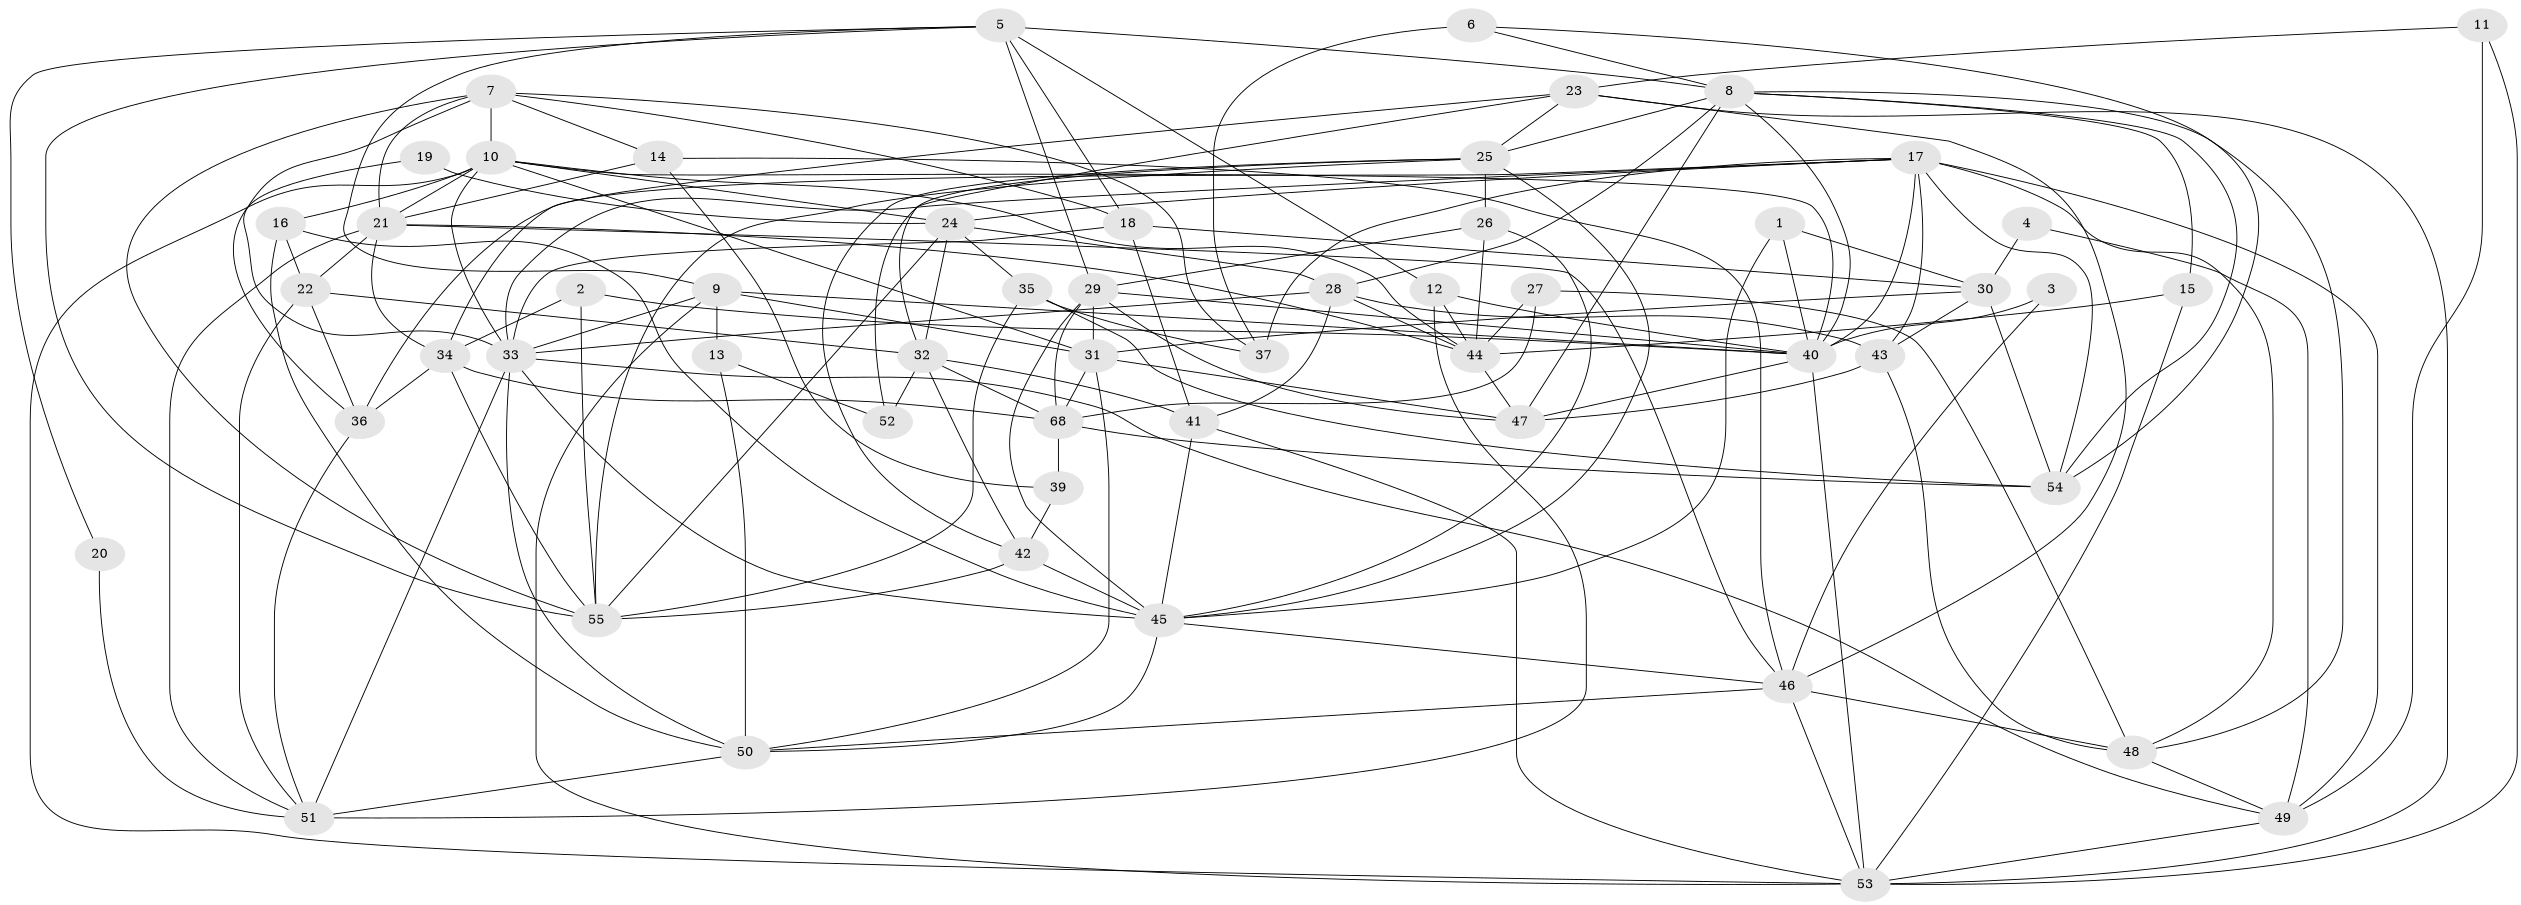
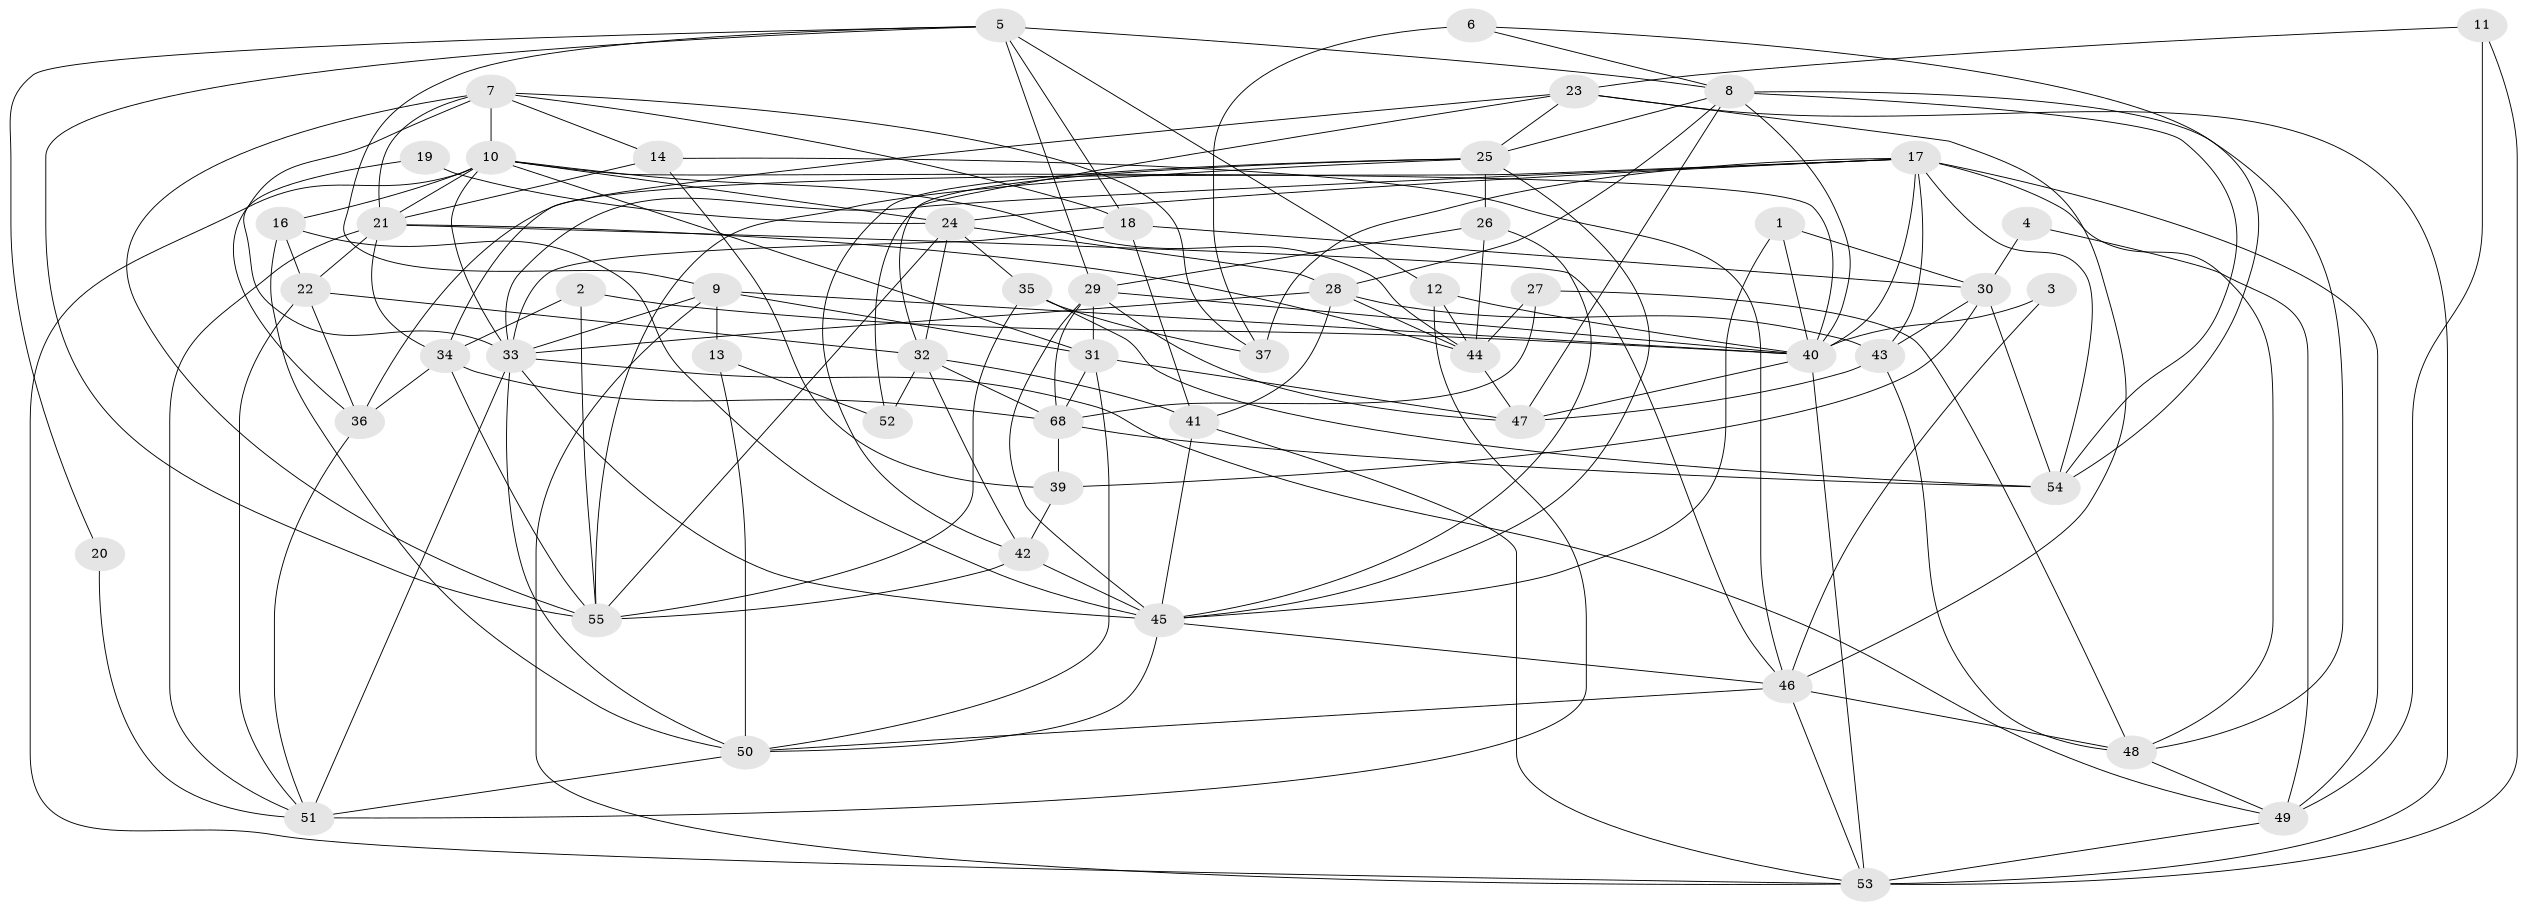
node "15": removed
edge "30" -- "31": now "30" -- "39"
